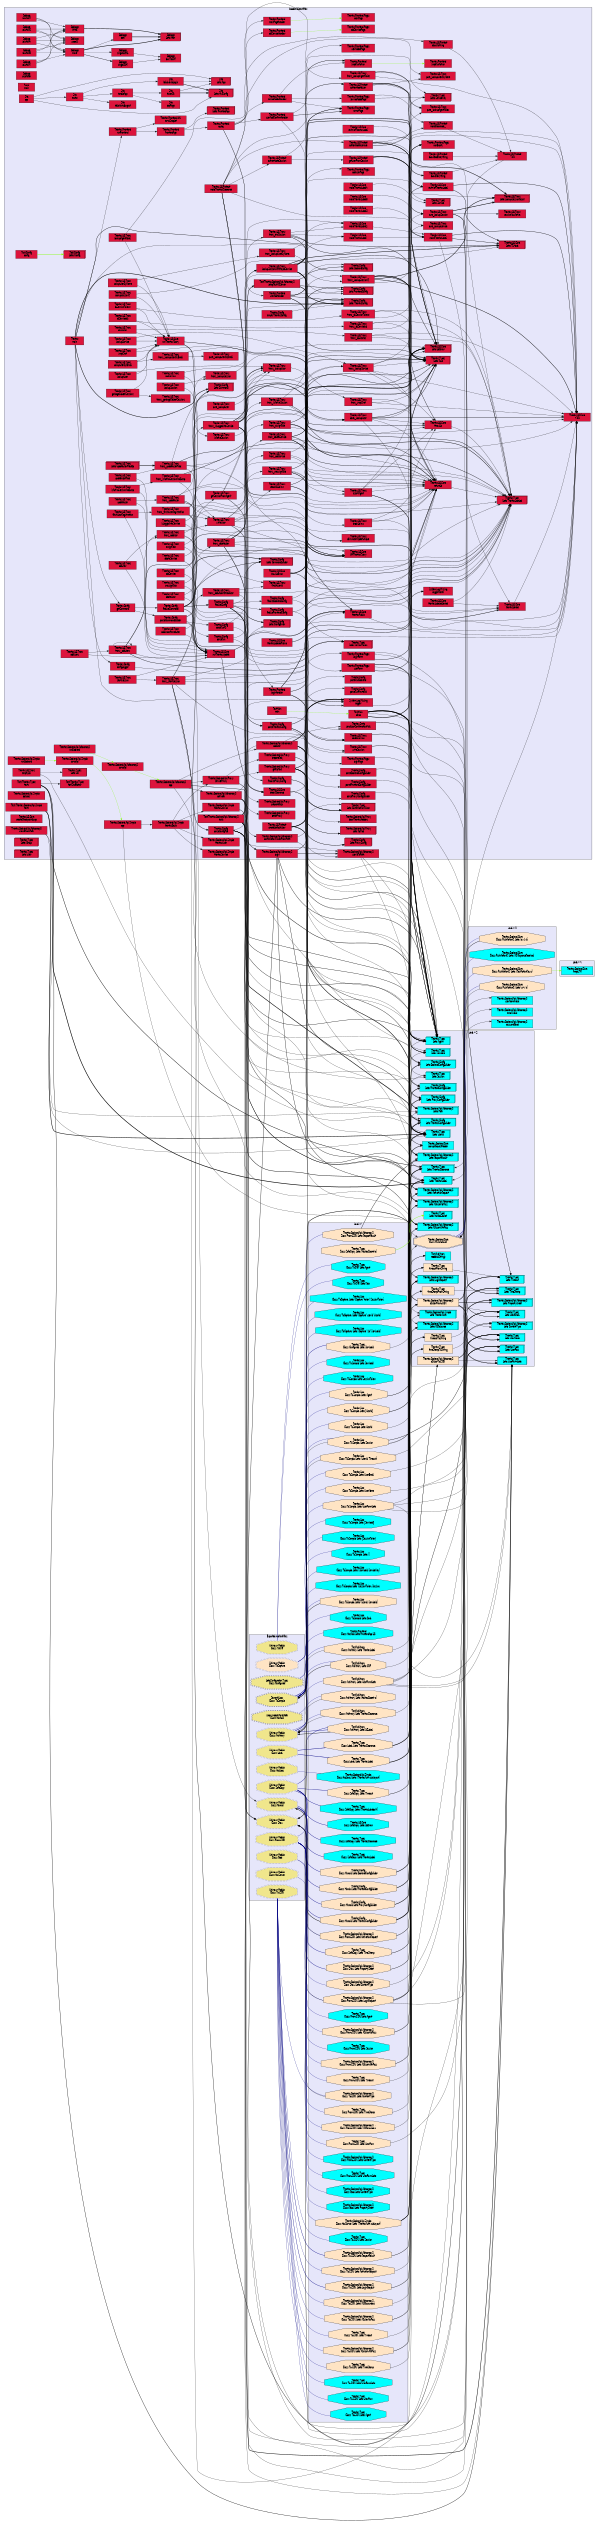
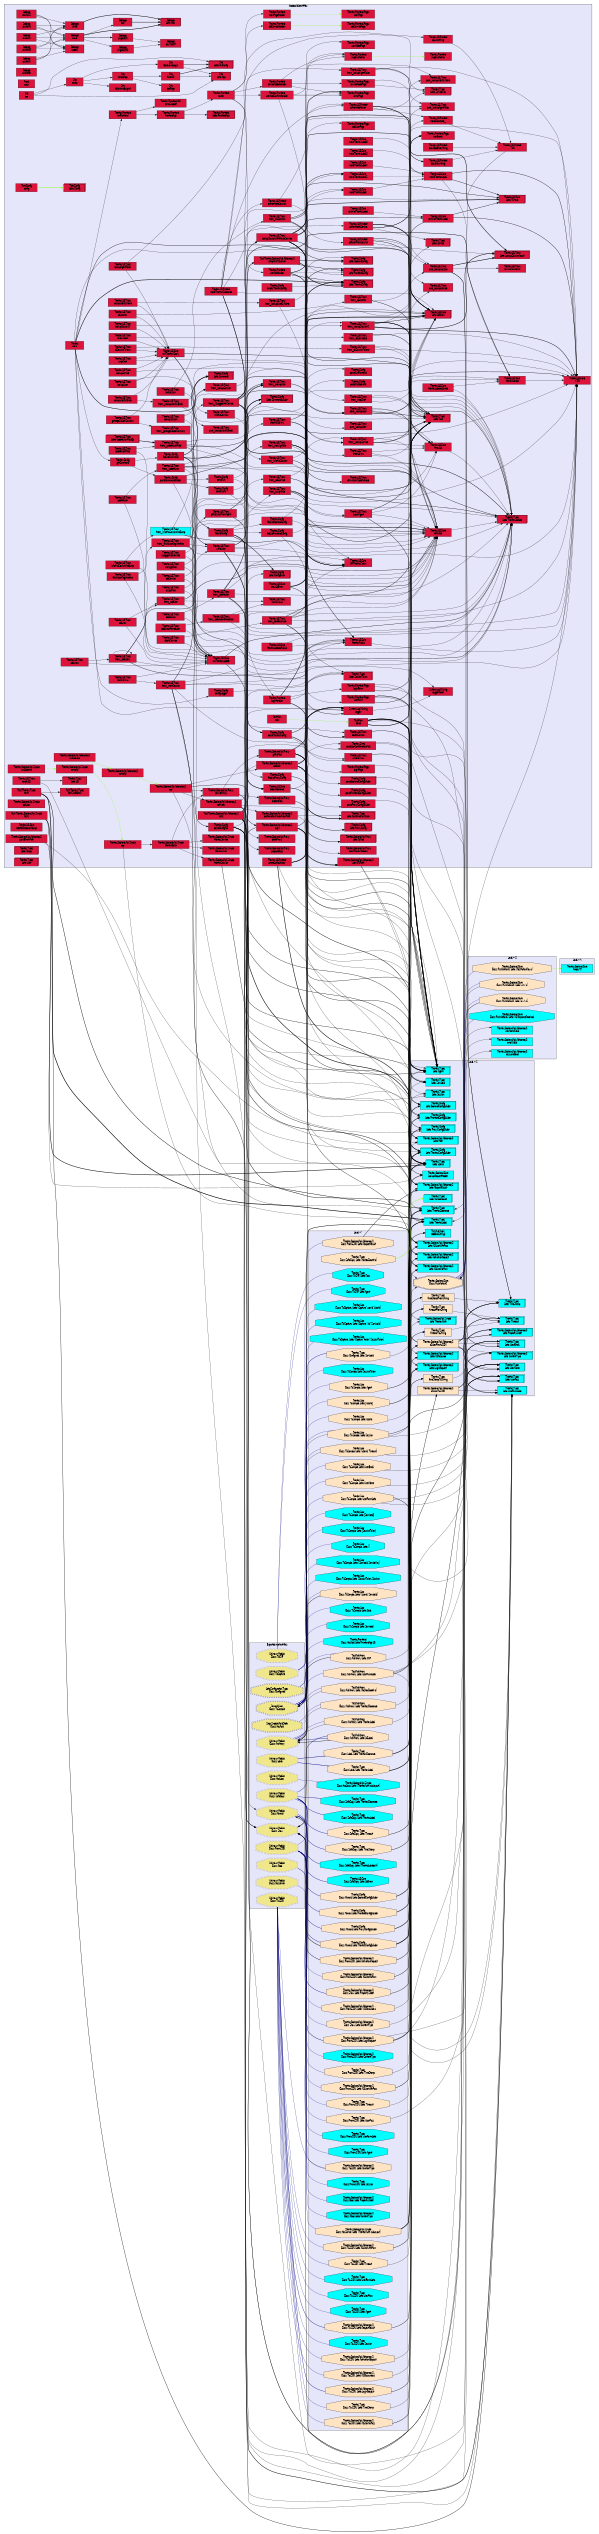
edge "Thentos.DB.Trans pure_lookupUser" -> "Thentos.DB.Trans trans_lookupUser": reversed
node "Thentos.DB.Trans trans_isActiveSessionAndBump": fillcolor crimson -> cyan
node "Thentos.Config parseBackendConfigBuilder": shape box -> box3d
node "Unknown Module Class: ToCapture": fillcolor bisque -> khaki
